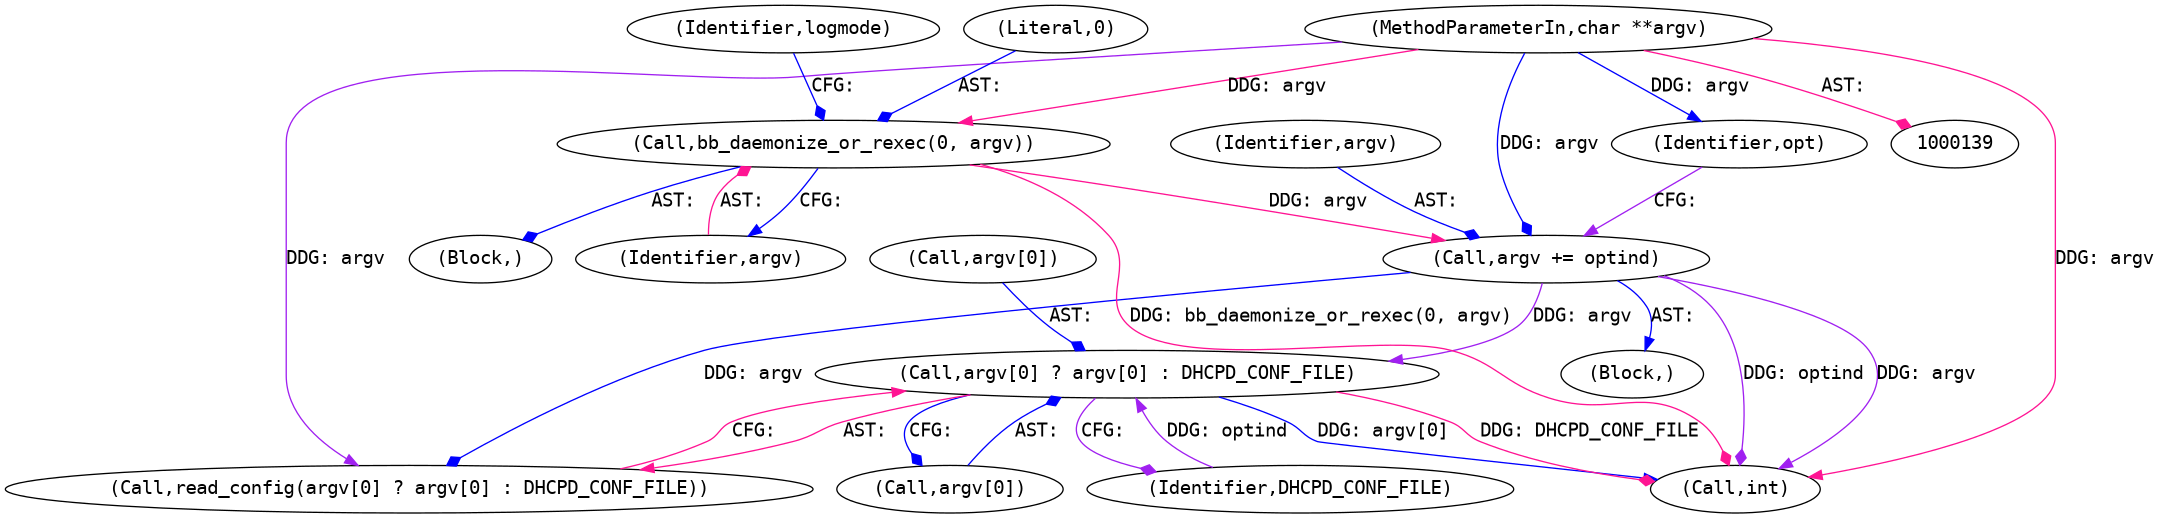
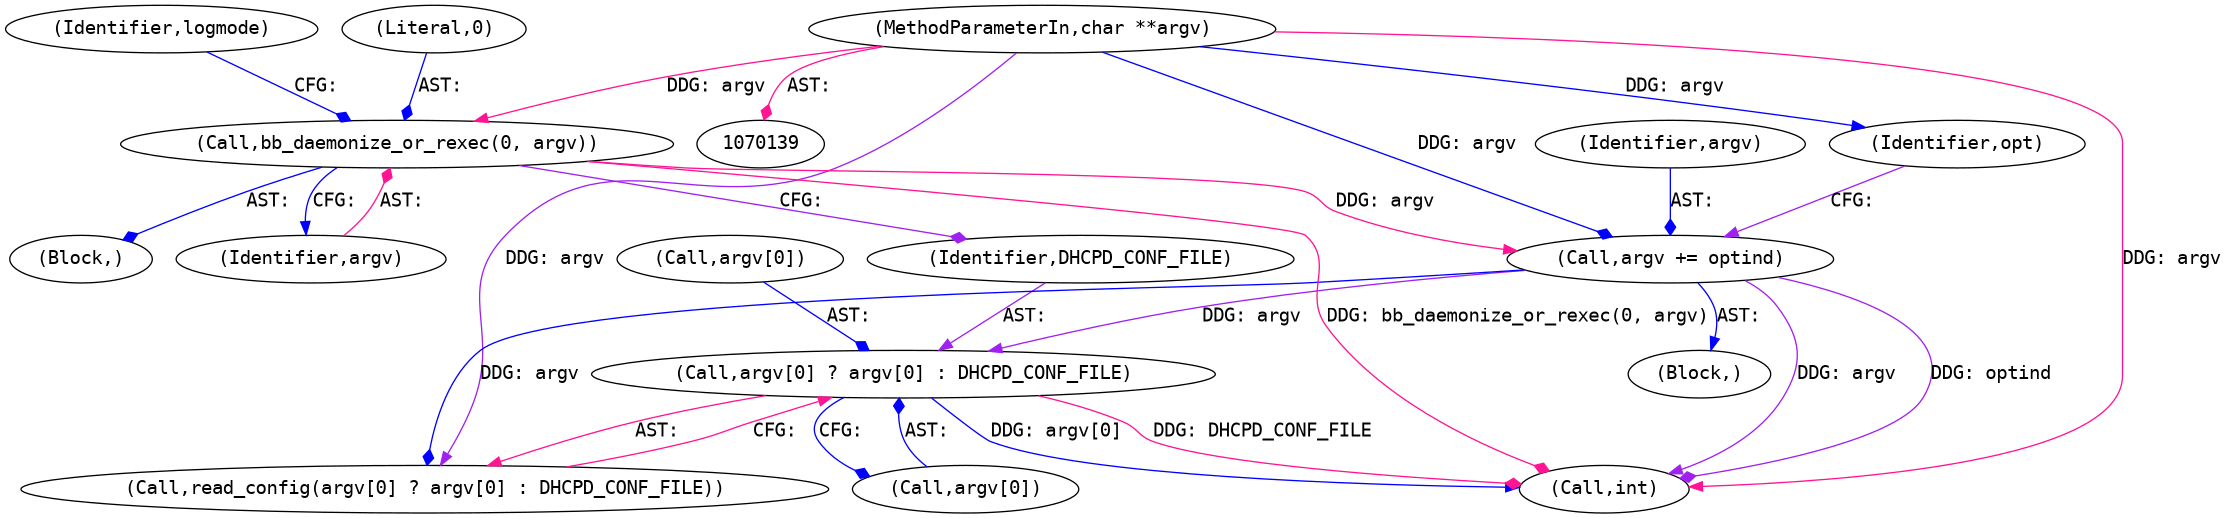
node "1000139": label "1000139" -> "1070139"
edge "(Identifier,DHCPD_CONF_FILE)" -> "(Call,argv[0] ? argv[0] : DHCPD_CONF_FILE)": label "DDG: optind" -> "AST: "
edge "(Call,argv[0] ? argv[0] : DHCPD_CONF_FILE)" -> "(Identifier,DHCPD_CONF_FILE)": now "(Call,bb_daemonize_or_rexec(0, argv))" -> "(Identifier,DHCPD_CONF_FILE)"
